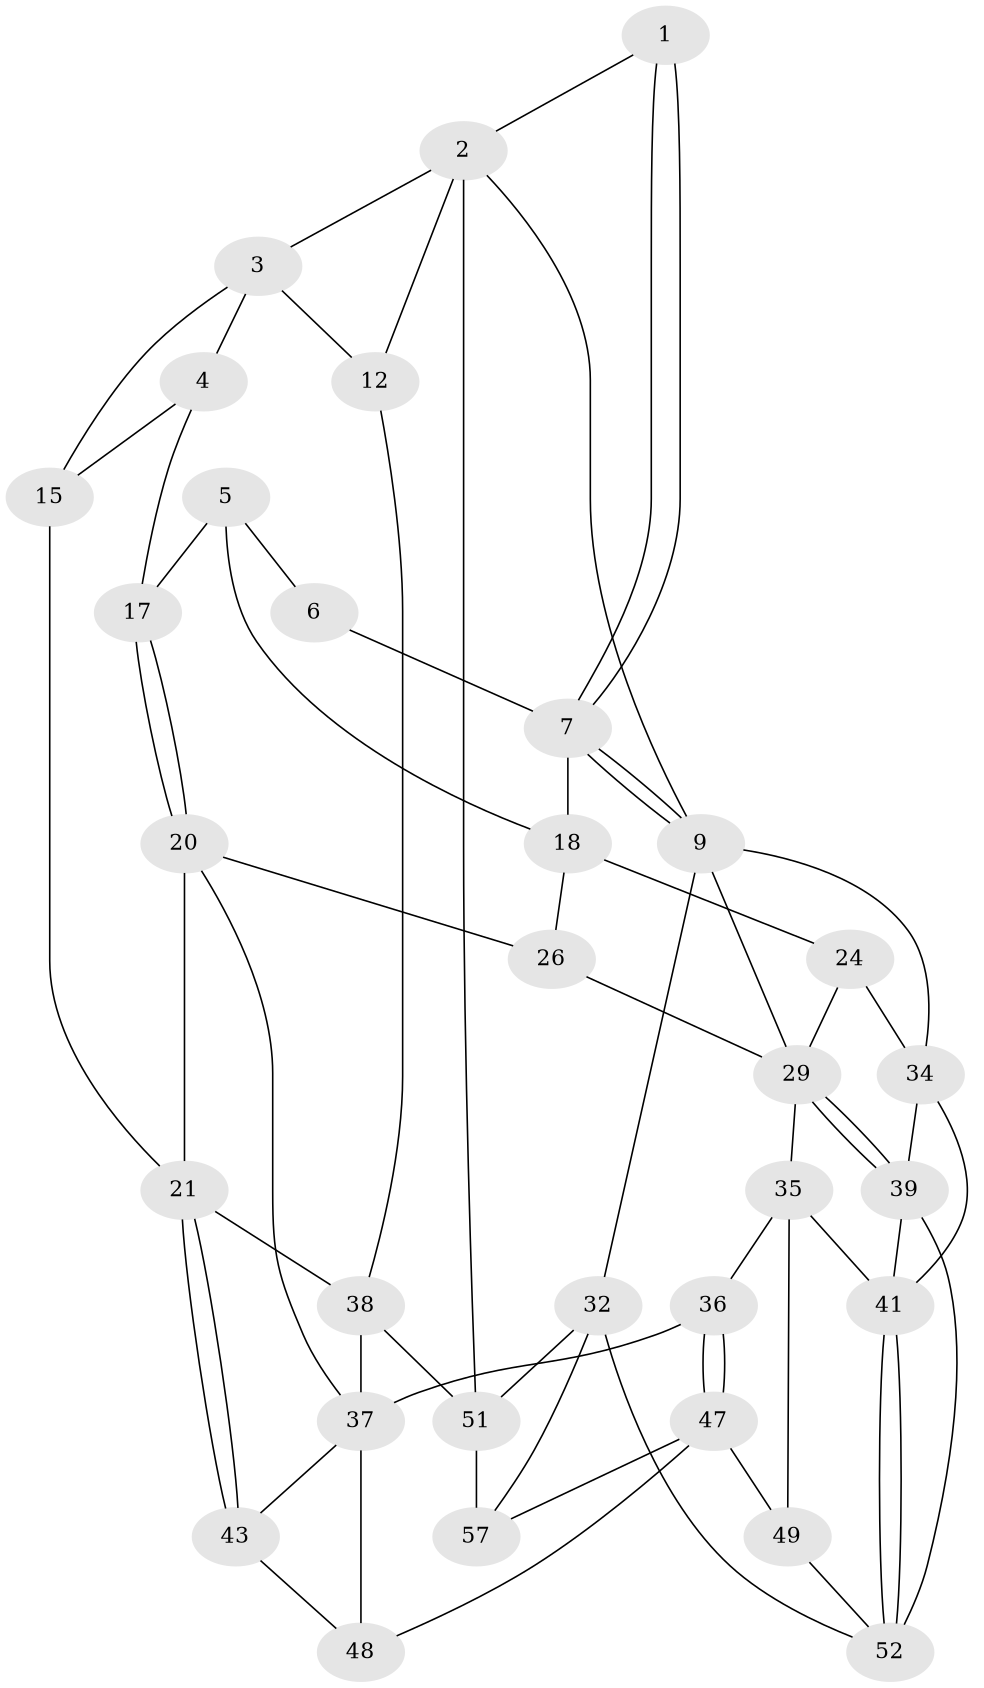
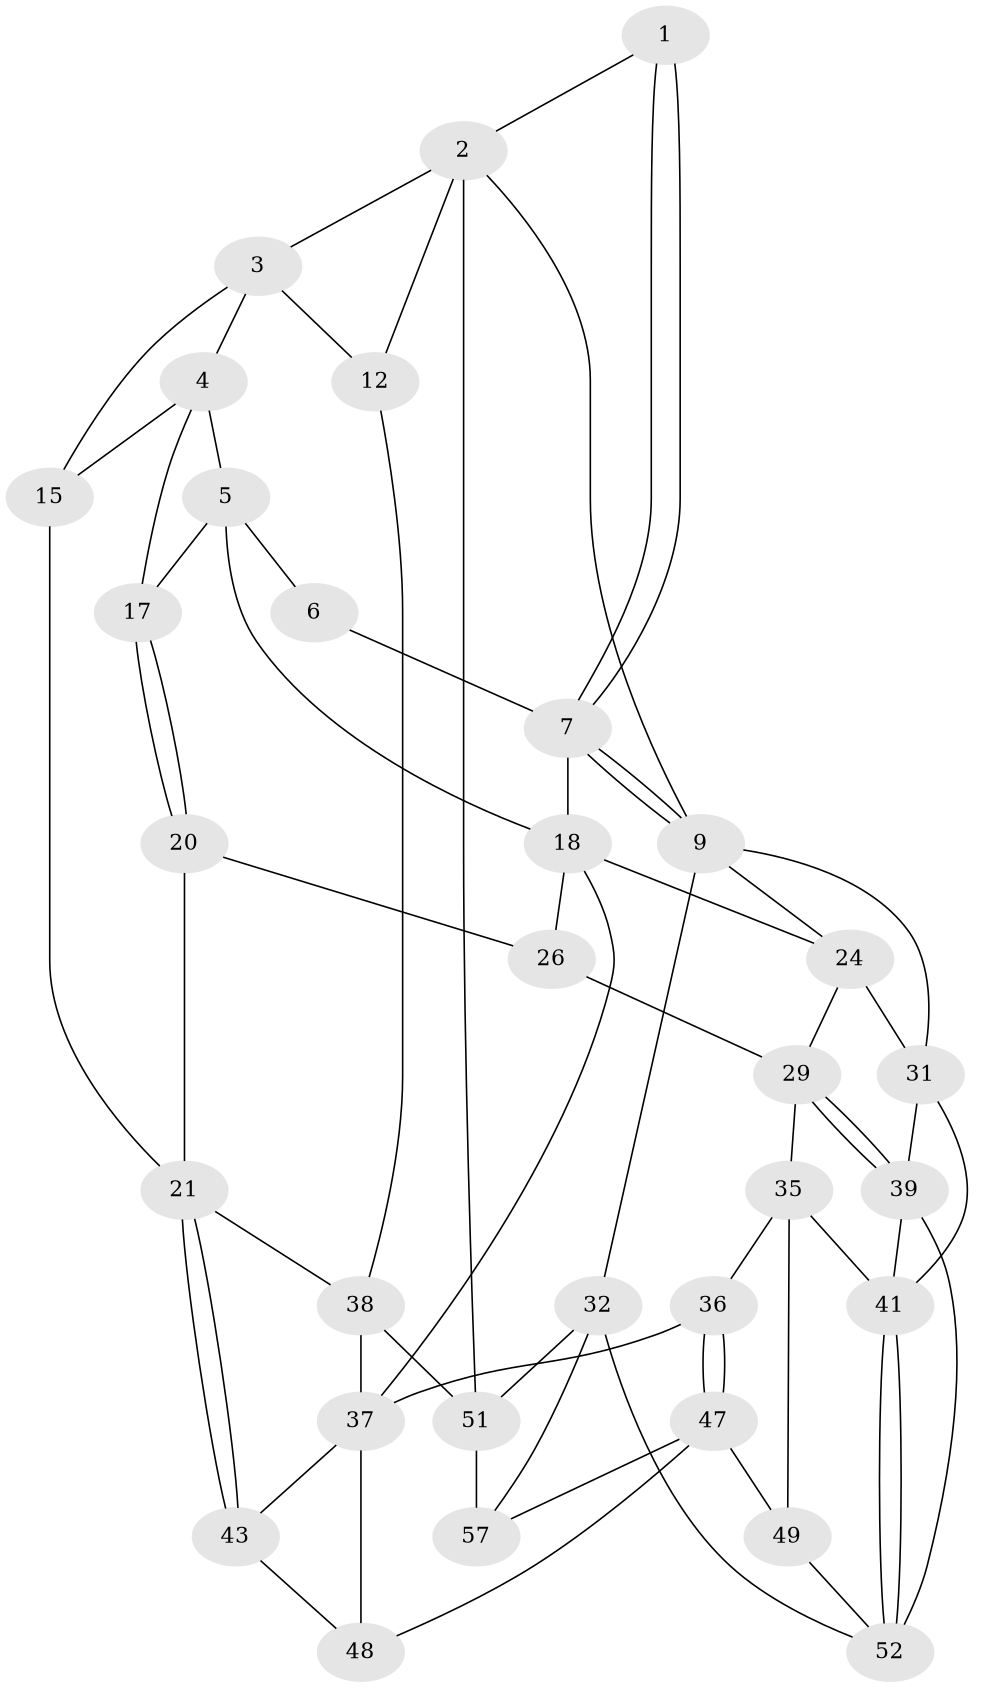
edge "4" -- "5": added
edge "9" -- "29": now "9" -- "24"
node "34": label "34" -> "31"
edge "20" -- "37": now "18" -- "37"
